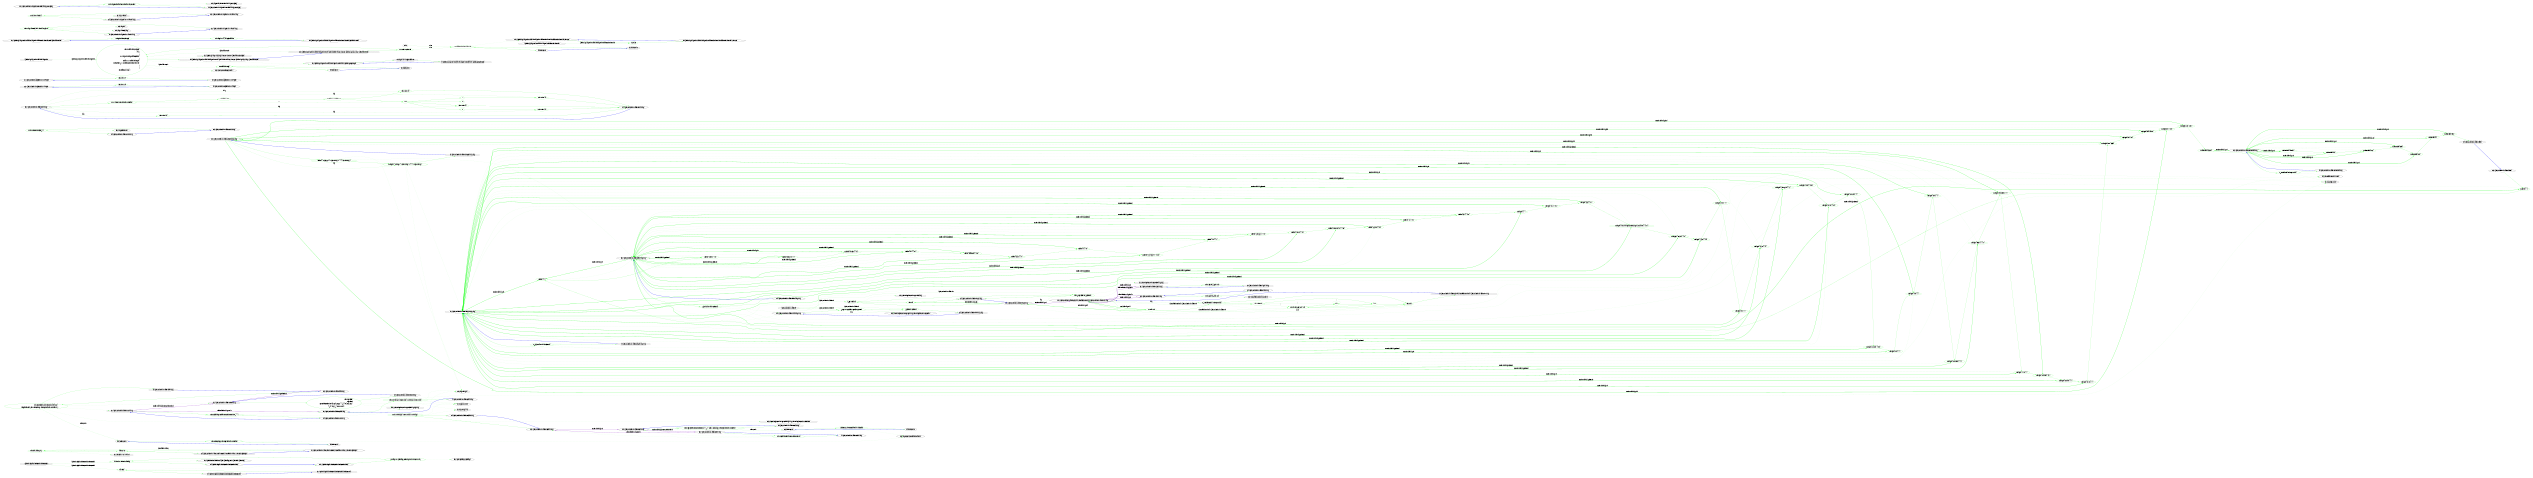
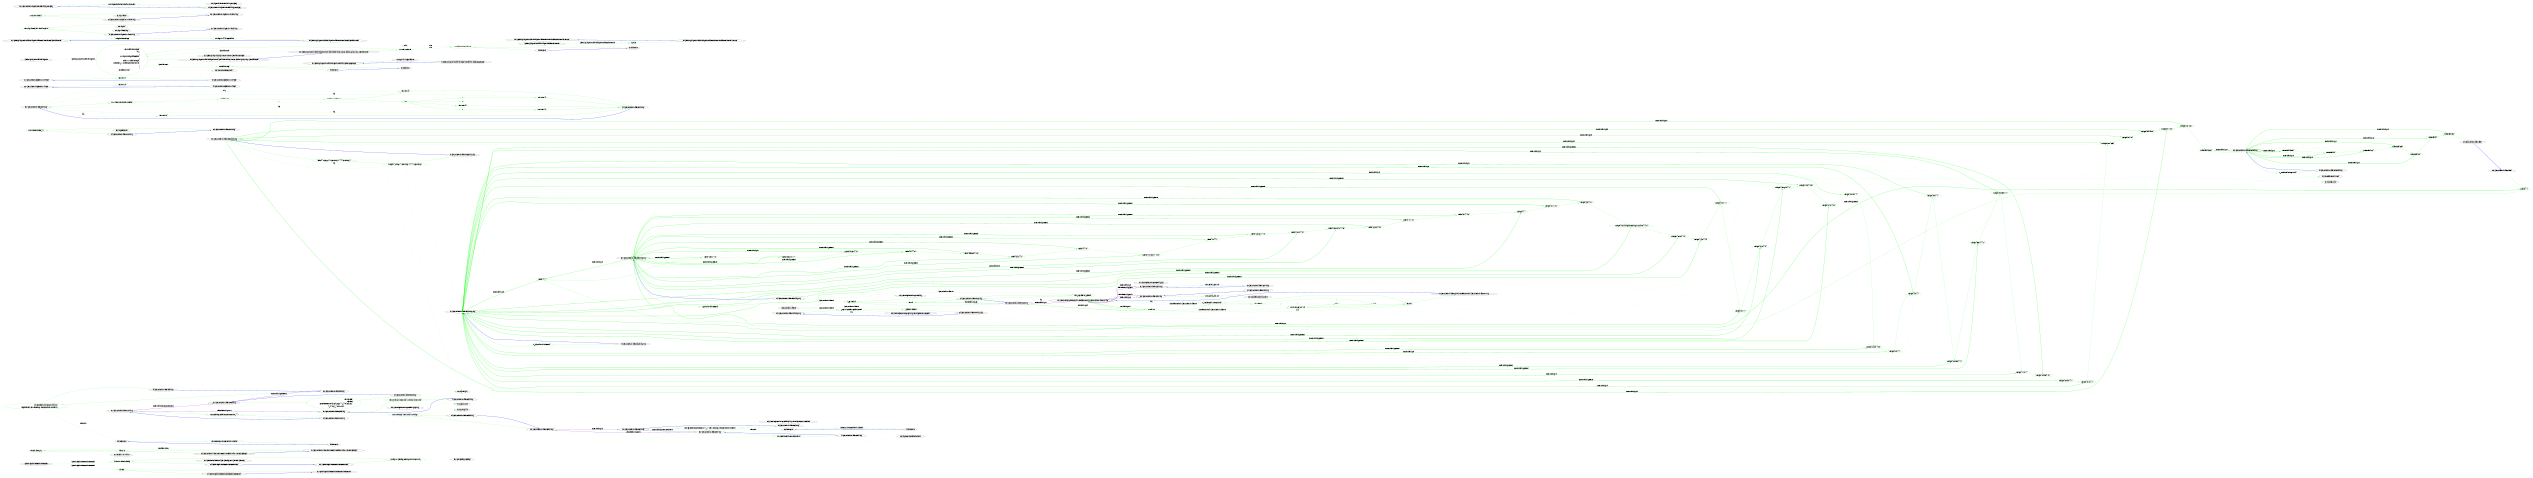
edge "Entry Ninject.Dynamic.Extensions.Inflector.Camelize(string)" -> "Exit Ninject.Dynamic.Extensions.Inflector.Camelize(string)": reversed
